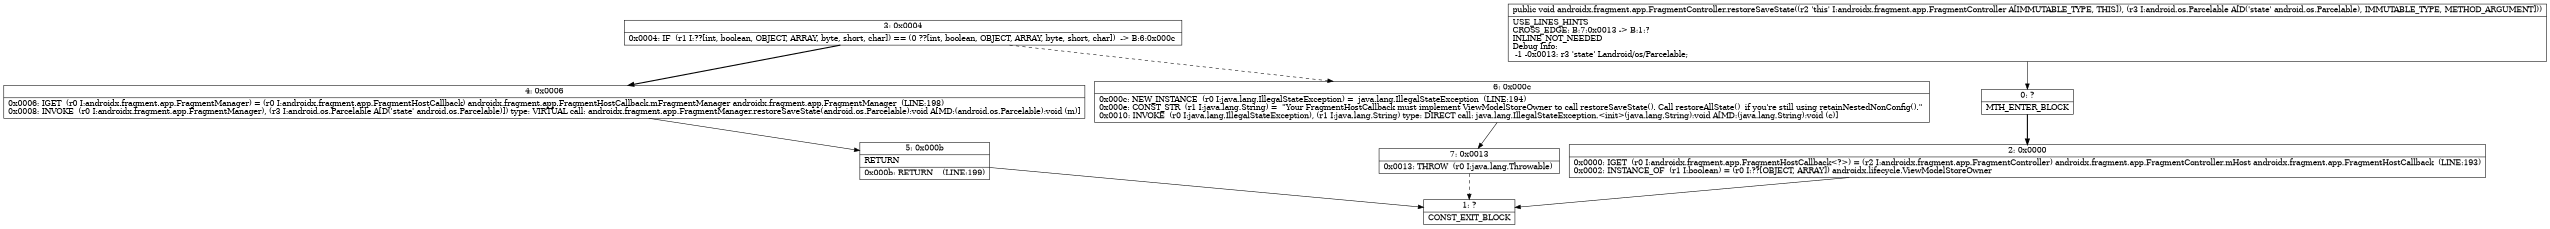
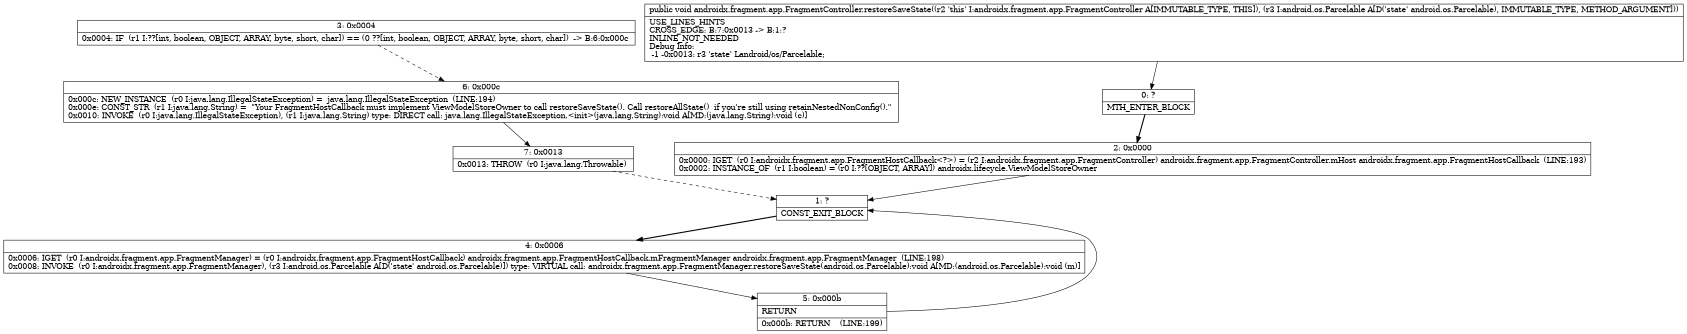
edge "3: 0x0004" -> "4: 0x0006": now "1: ?" -> "4: 0x0006"
